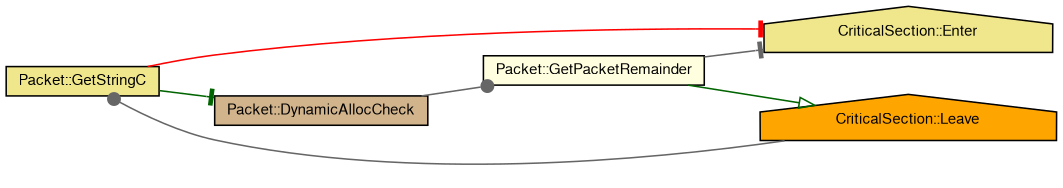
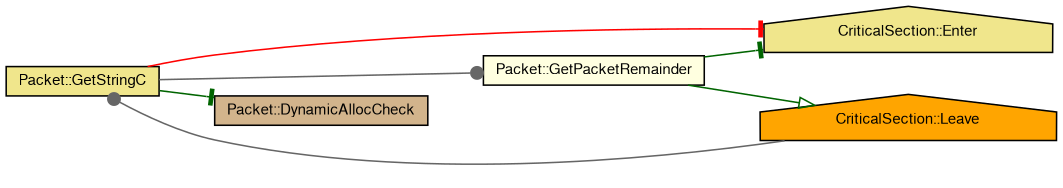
edge "Packet::GetPacketRemainder" -> "CriticalSection::Enter": color gray40 -> darkgreen
edge "Packet::DynamicAllocCheck" -> "Packet::GetPacketRemainder": now "Packet::GetStringC" -> "Packet::GetPacketRemainder"
